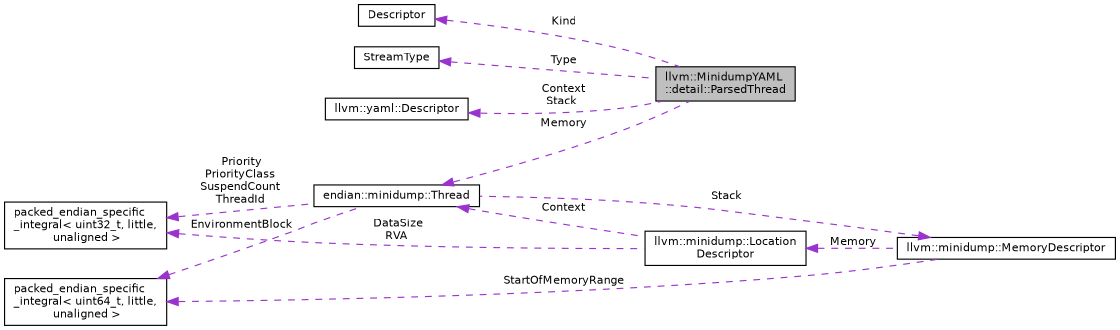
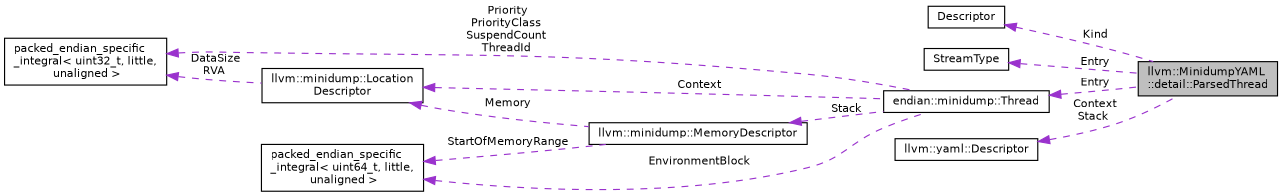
edge "llvm::MinidumpYAML ::detail::ParsedThread" -> "StreamType": label " Type" -> " Entry"
edge "llvm::MinidumpYAML ::detail::ParsedThread" -> "endian::minidump::Thread": label " Memory" -> " Entry"
edge "llvm::minidump::Location Descriptor" -> "endian::minidump::Thread": reversed
